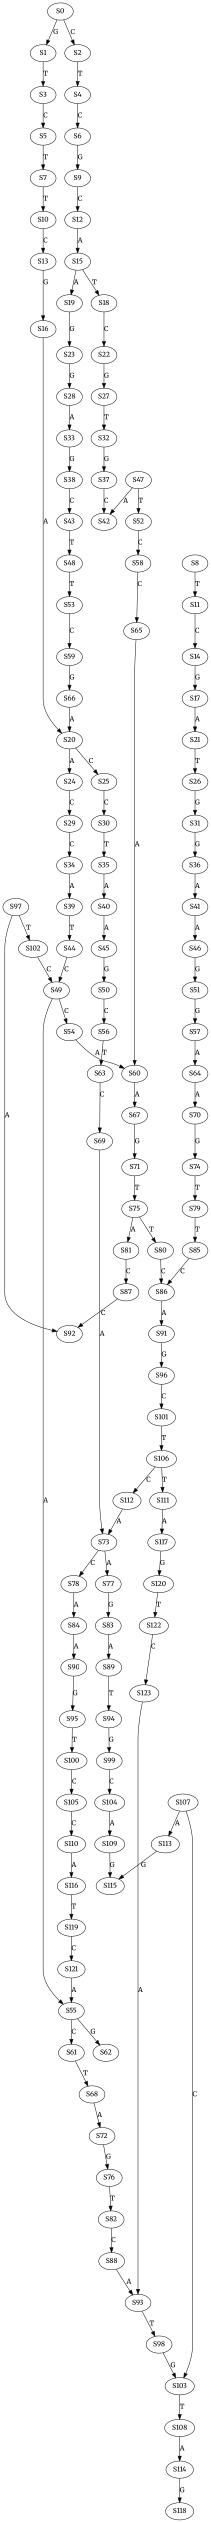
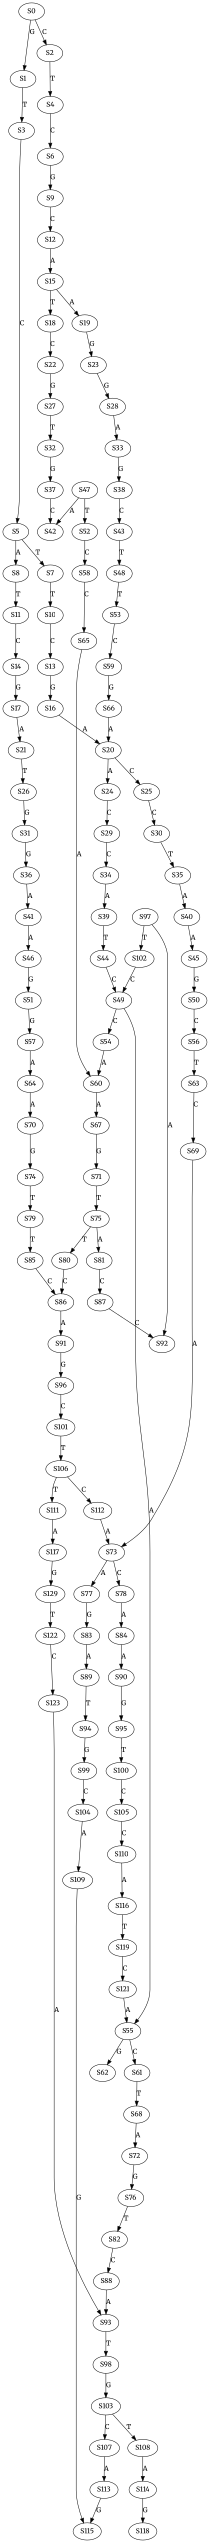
edge "S5" -> "S8": added, label "A"
node "S120": label "S120" -> "S129"
edge "S107" -> "S103": reversed
